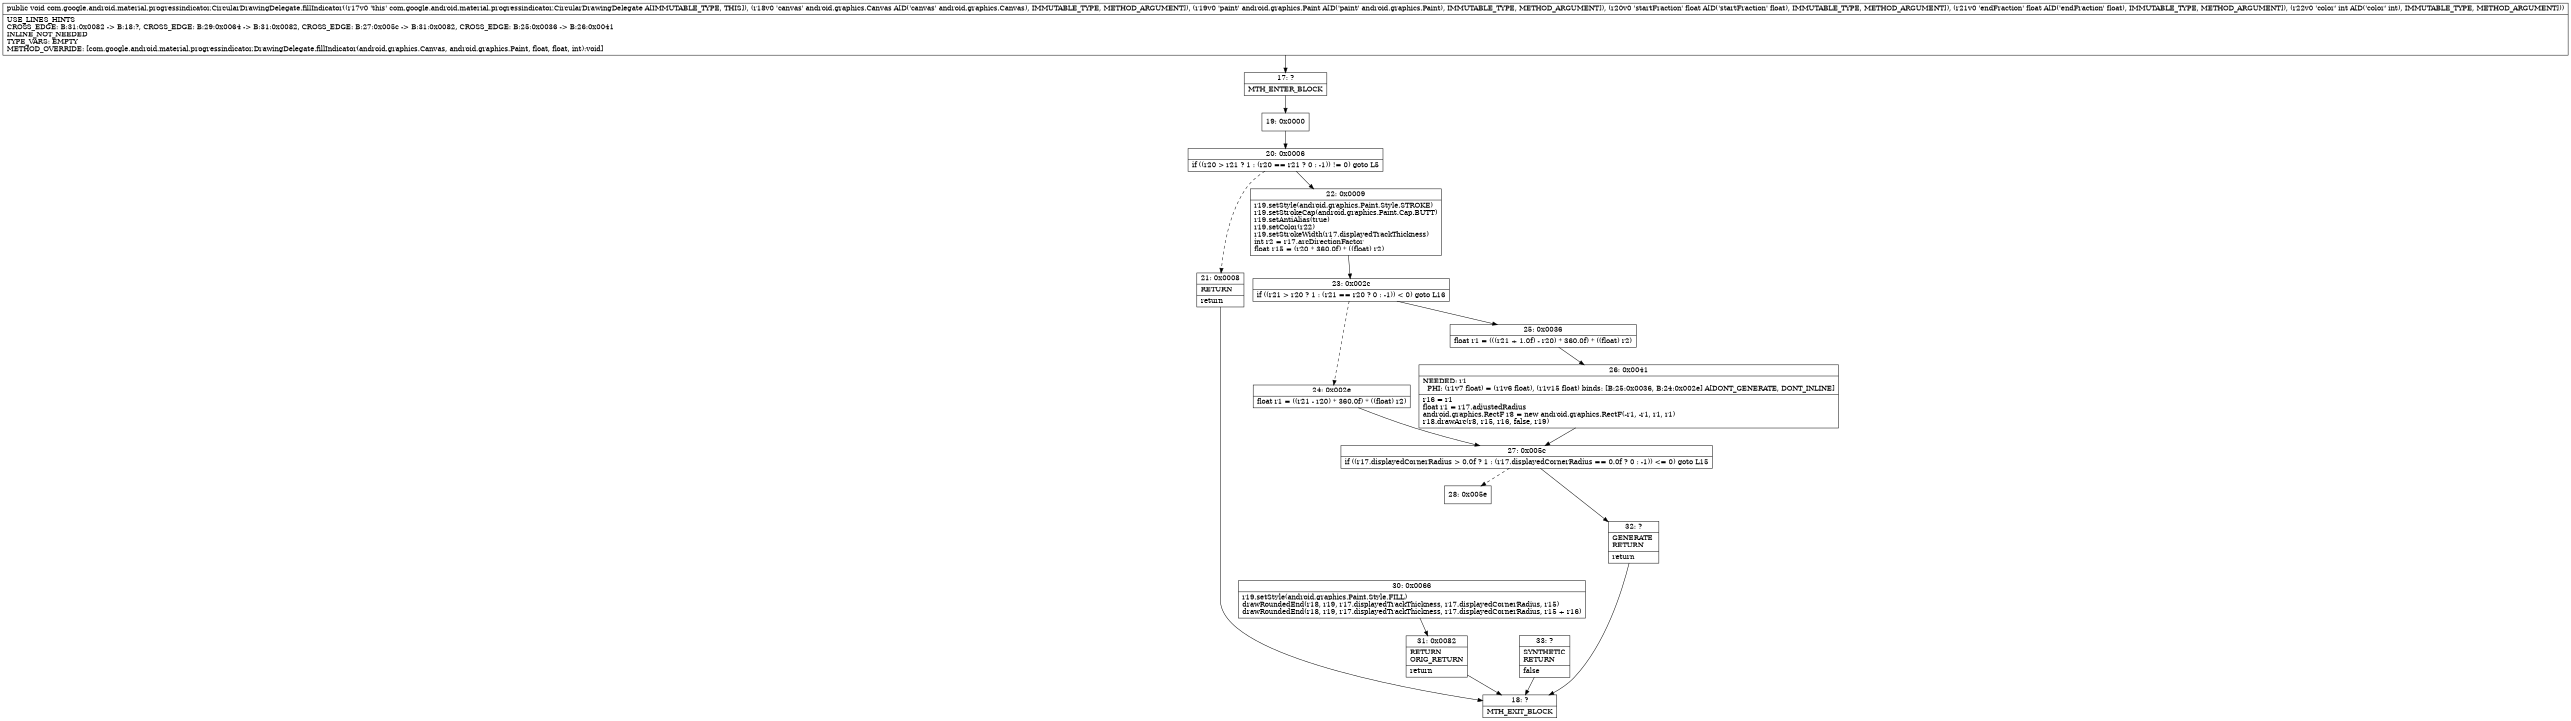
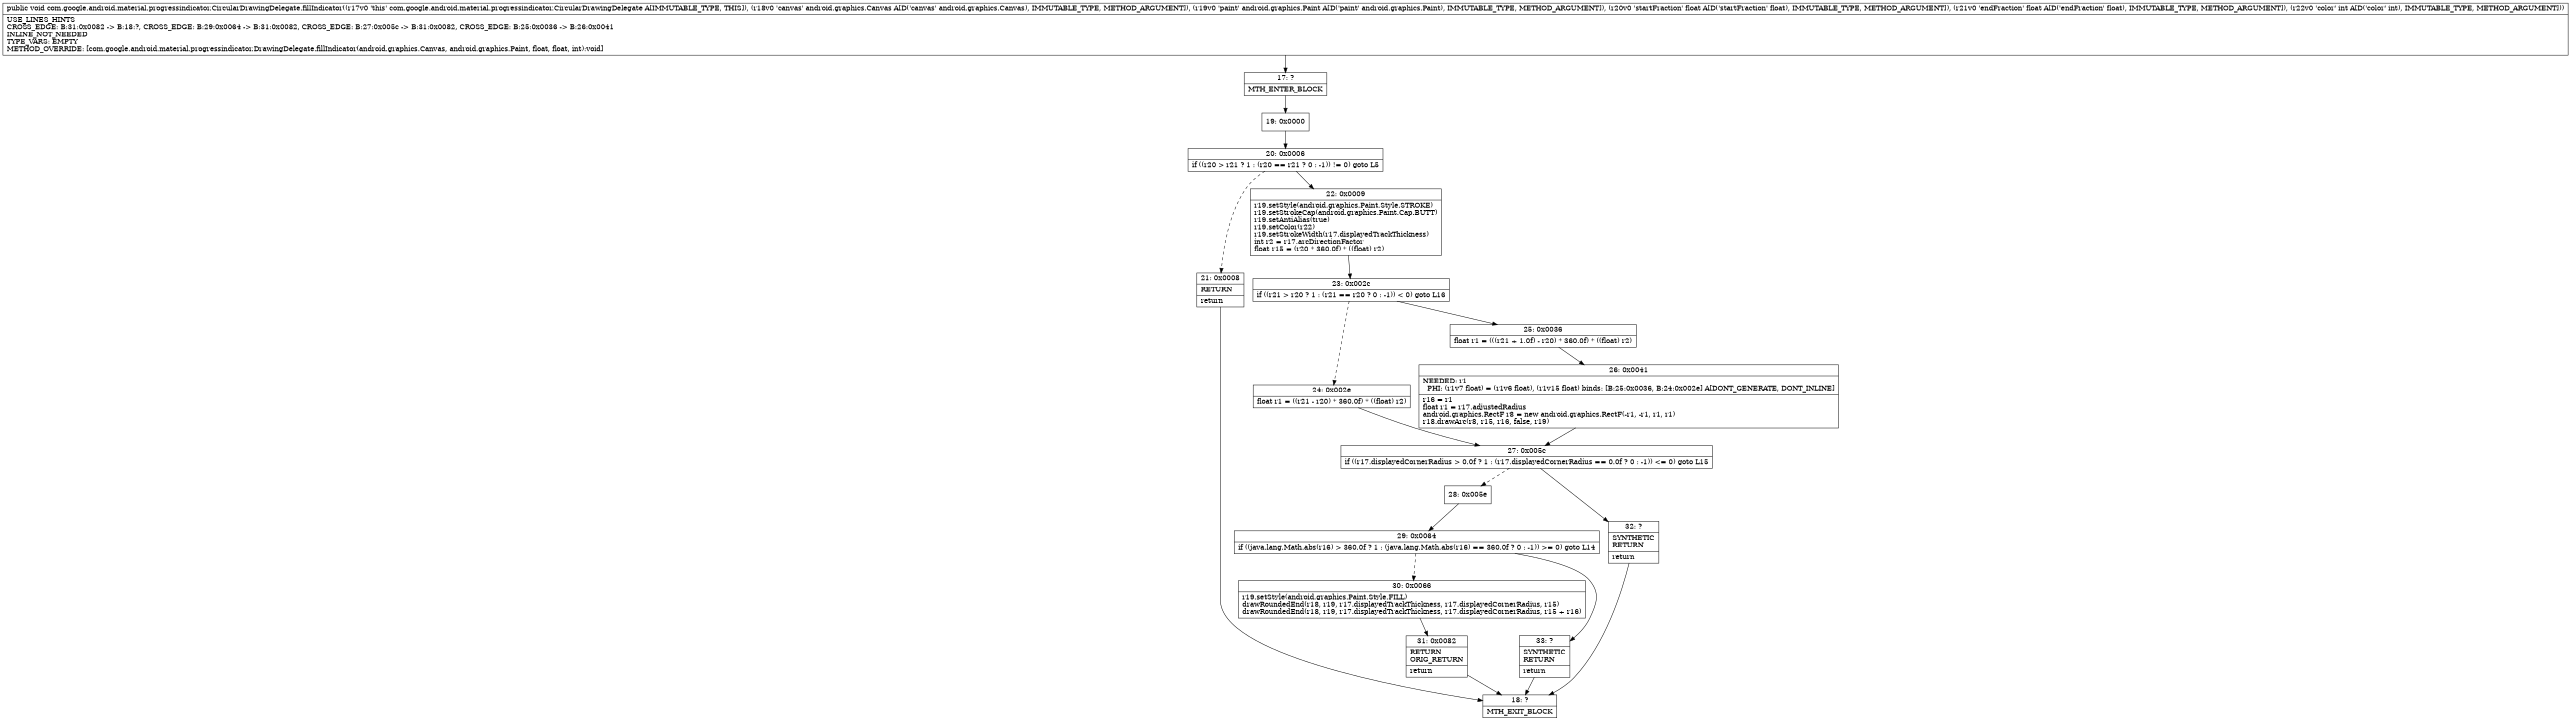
node "32: ?": text "GENERATE" -> "SYNTHETIC"
node "29: 0x0064": added
node "33: ?": text "false" -> "return"
